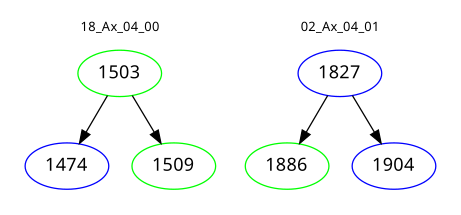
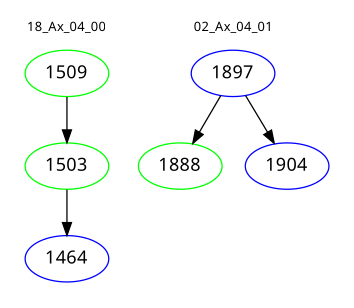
node "1827": label "1827" -> "1897"
edge "1503" -> "1509": reversed
node "1474": label "1474" -> "1464"
node "1886": label "1886" -> "1888"
